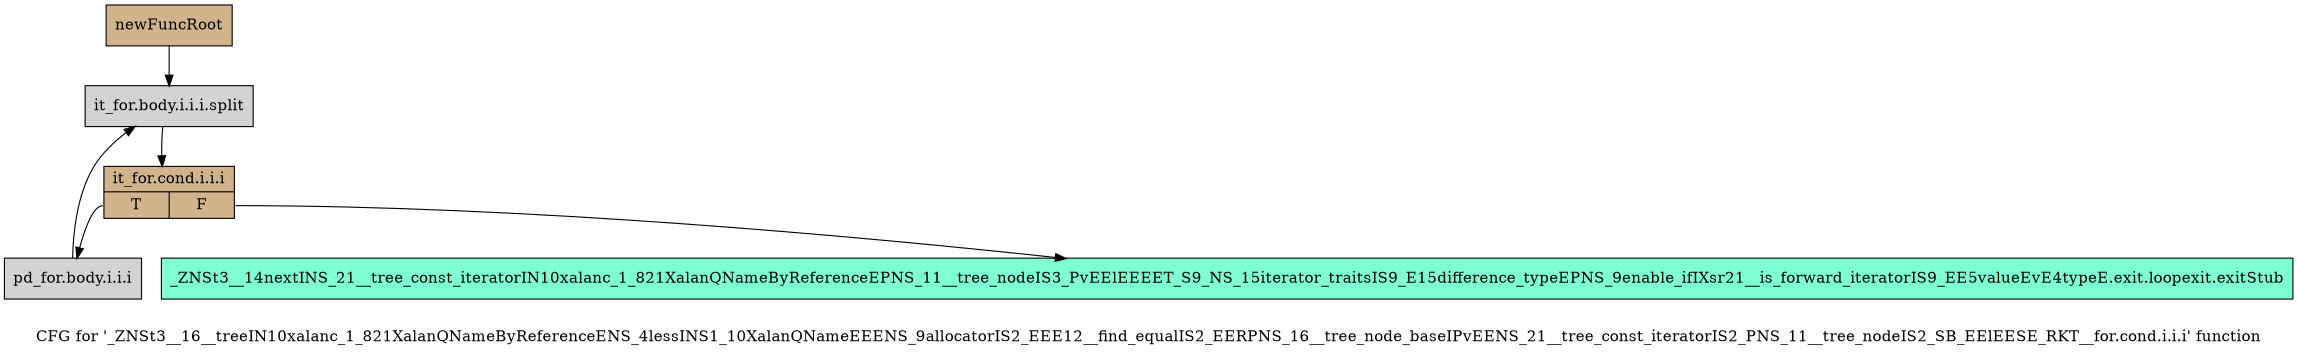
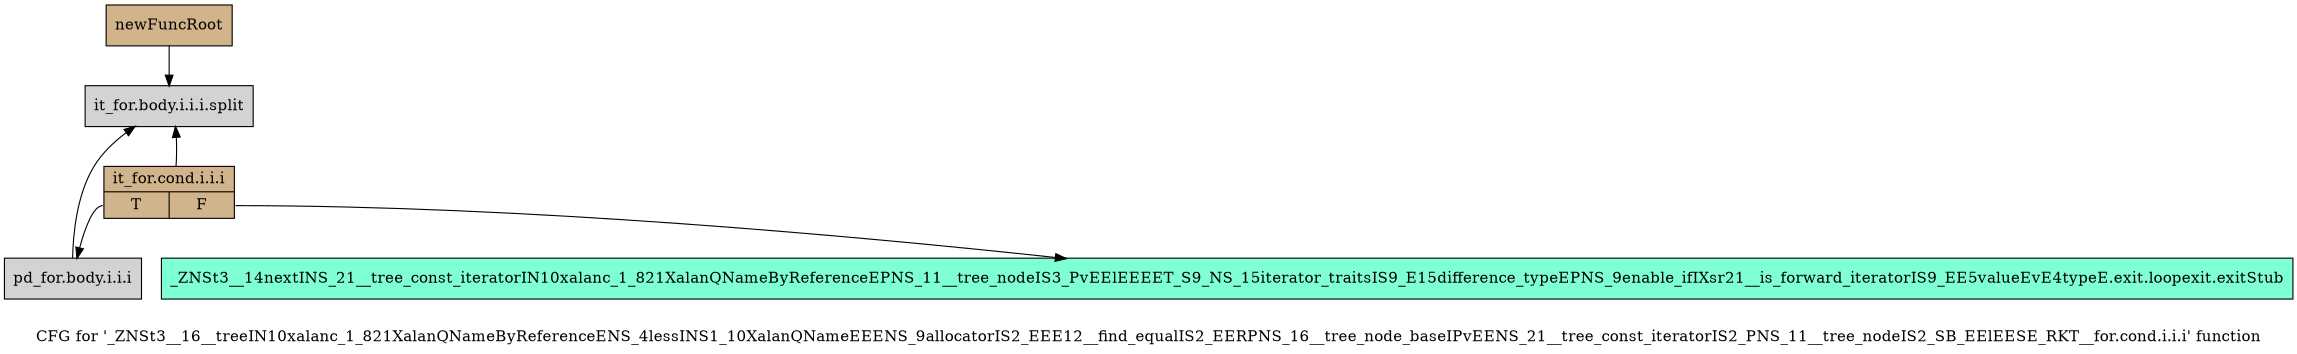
edge "it_for.body.i.i.i.split" -> "it_for.cond.i.i.i": reversed
